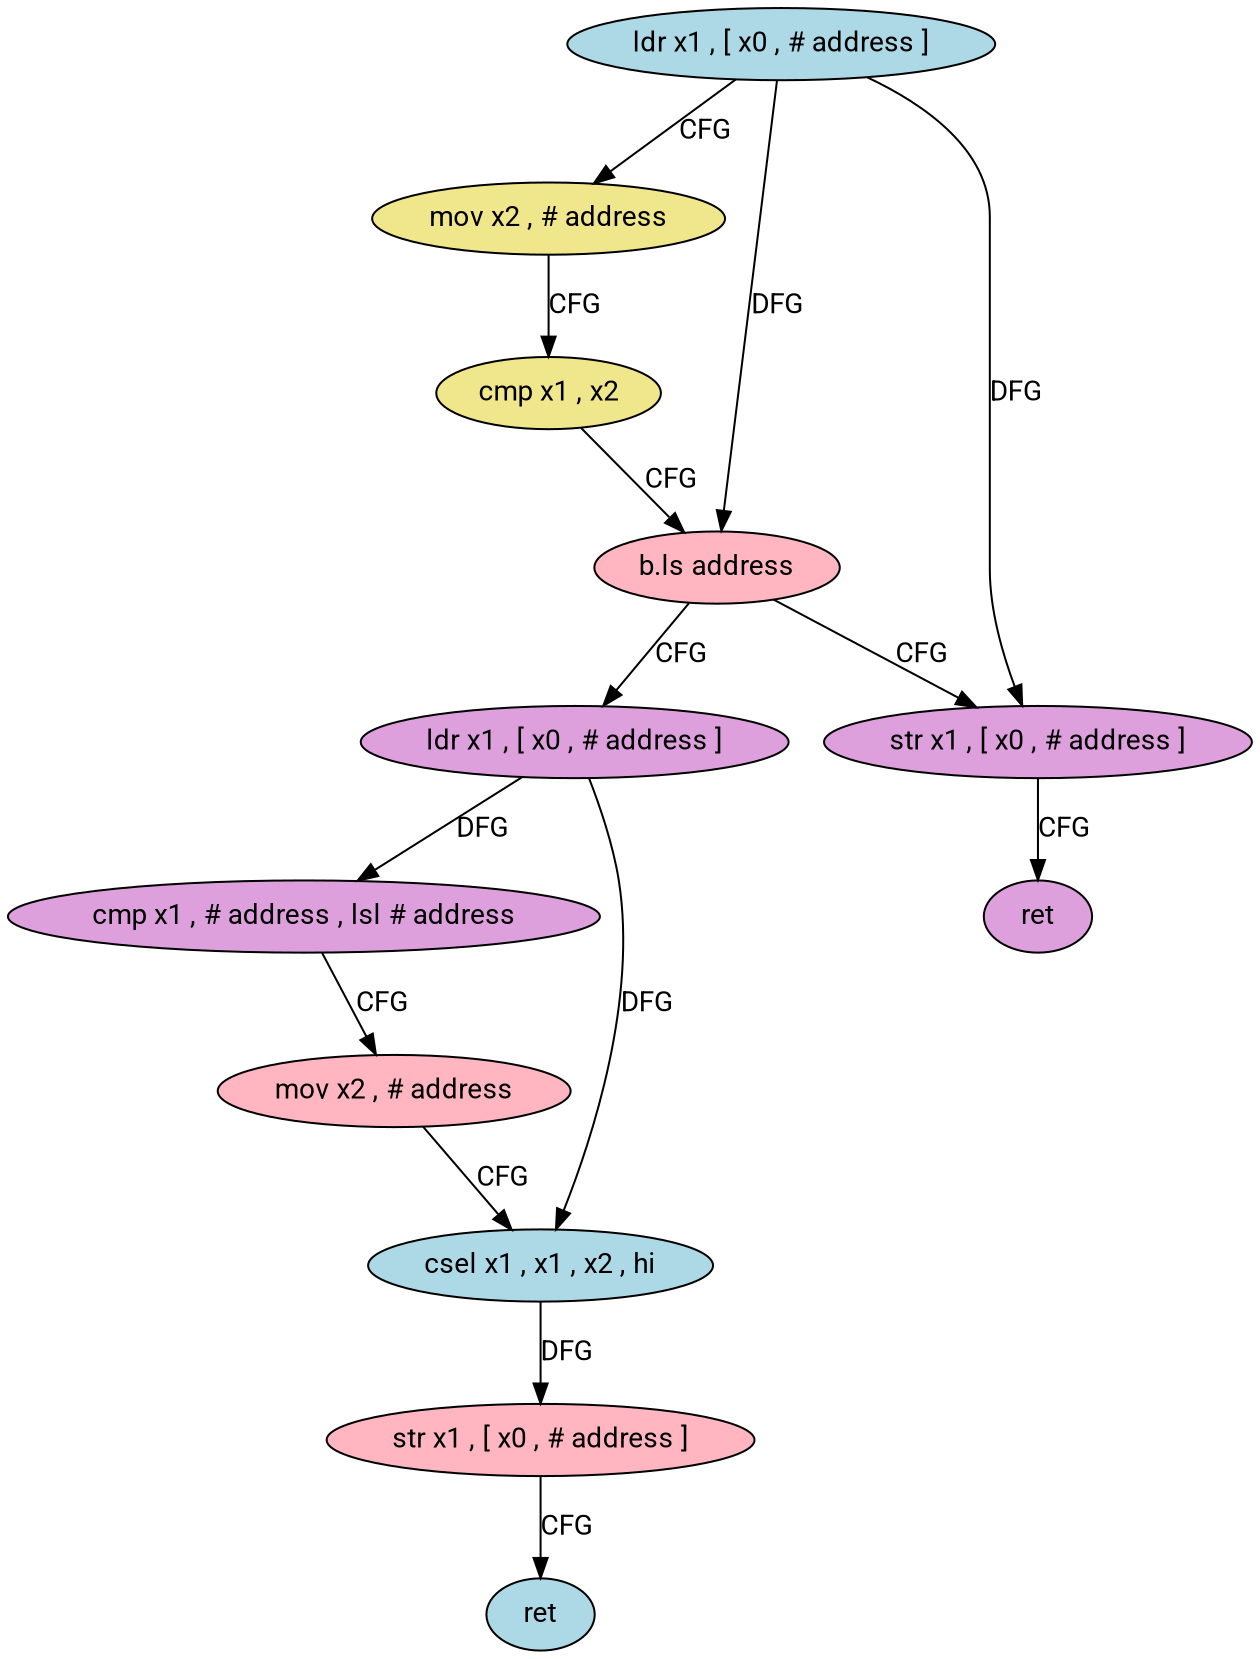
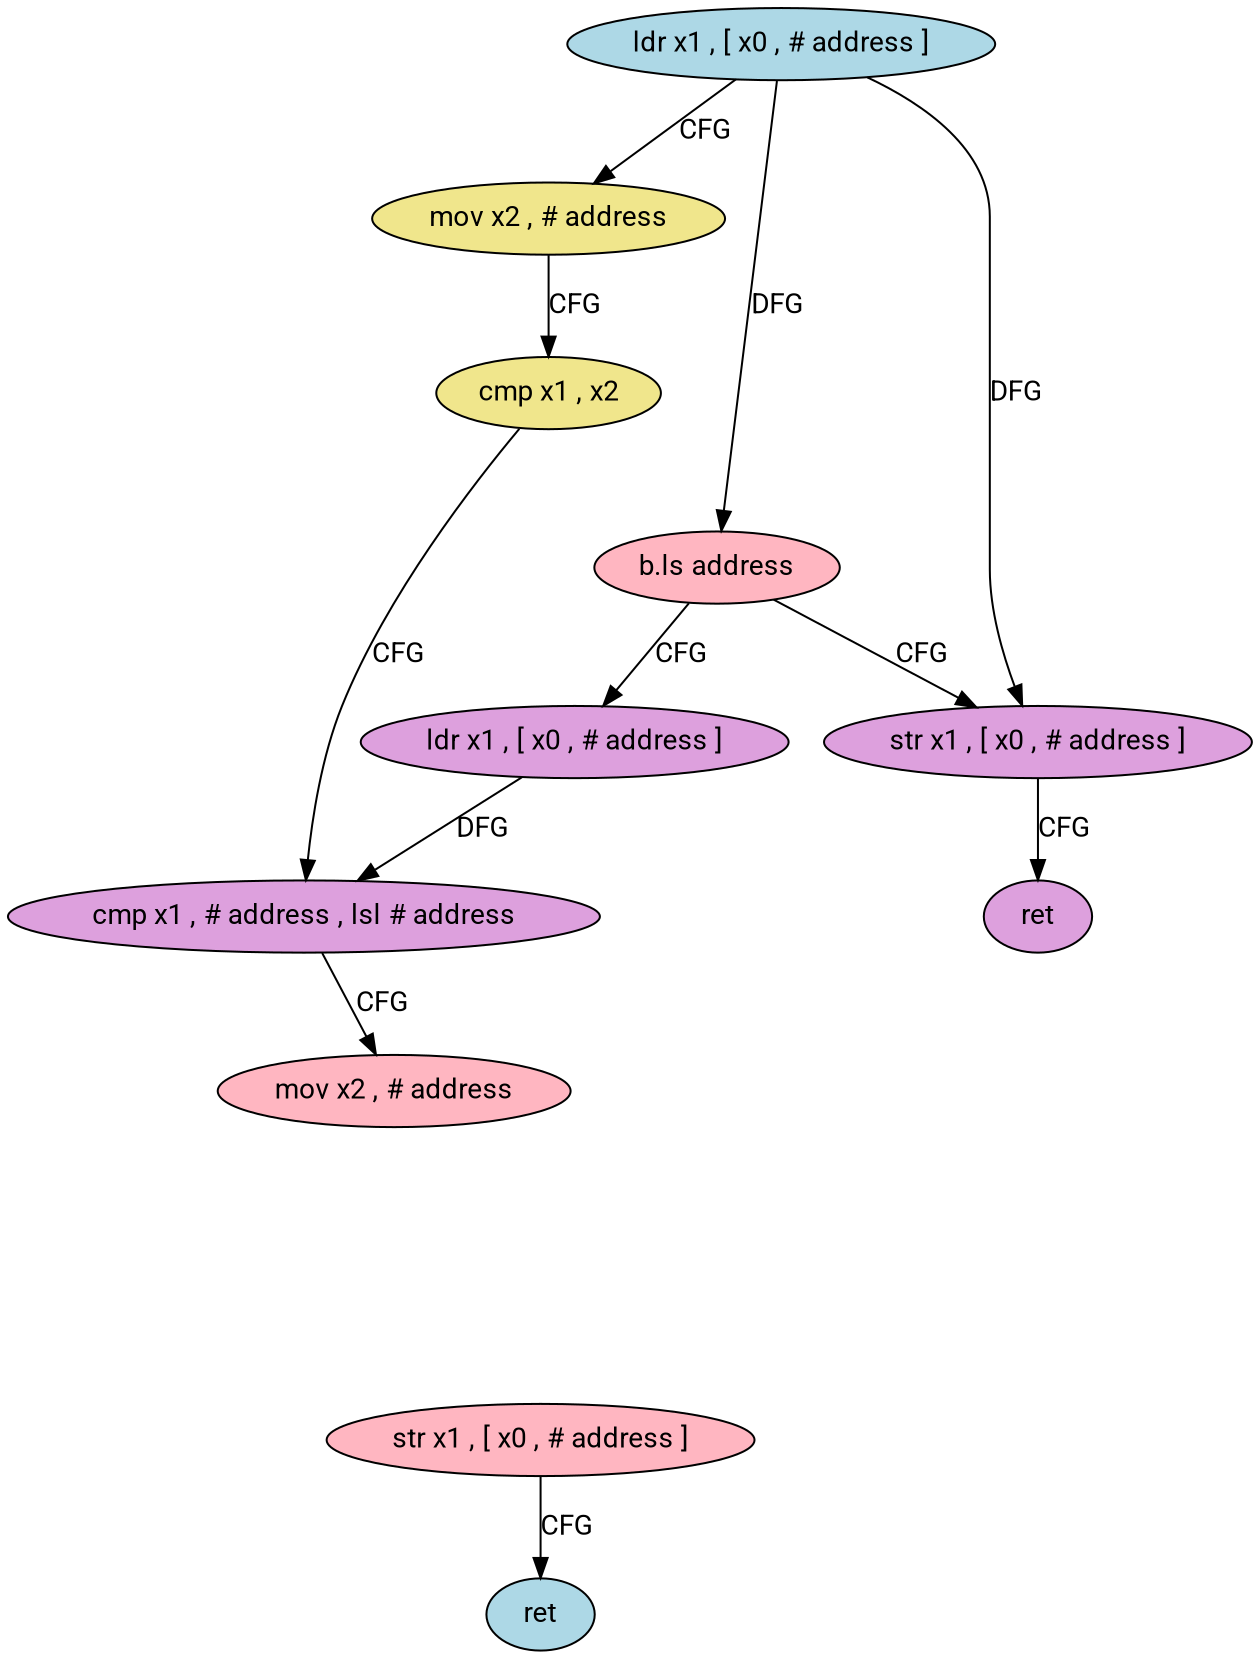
edge "cmp x1 , x2" -> "b.ls address": now "cmp x1 , x2" -> "cmp x1 , # address , lsl # address"
node "csel x1 , x1 , x2 , hi": removed
